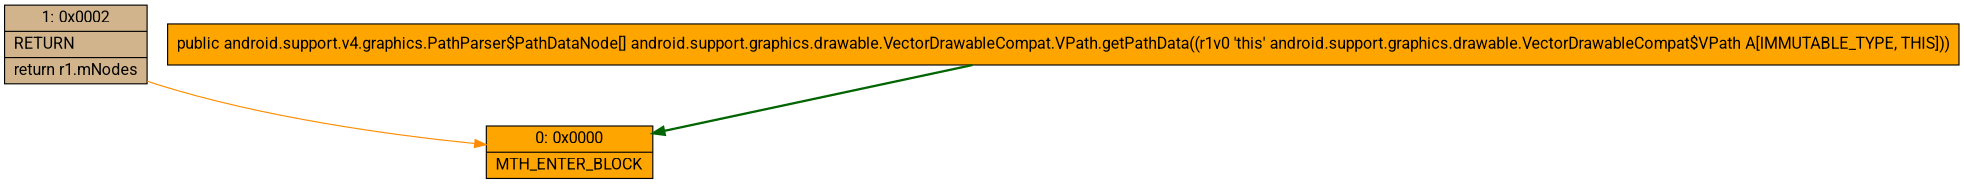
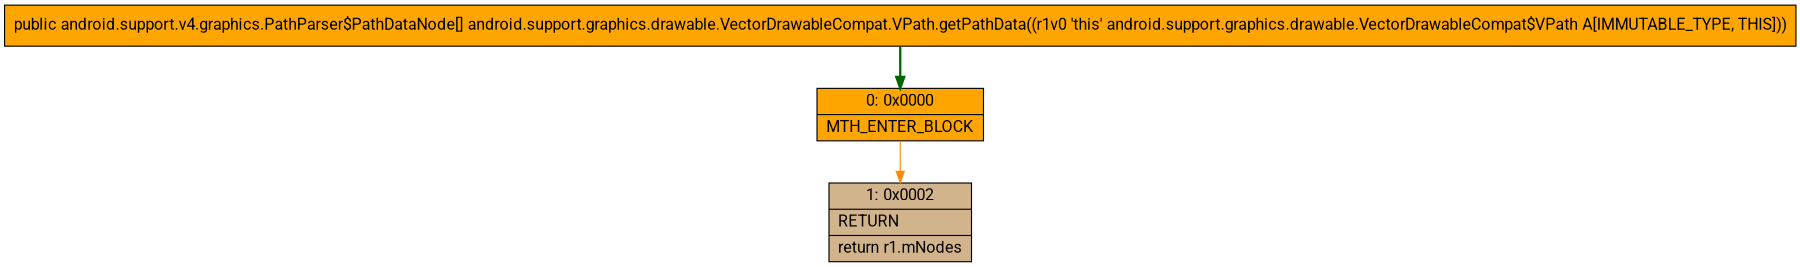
edge "1: 0x0002" -> "0: 0x0000": reversed
